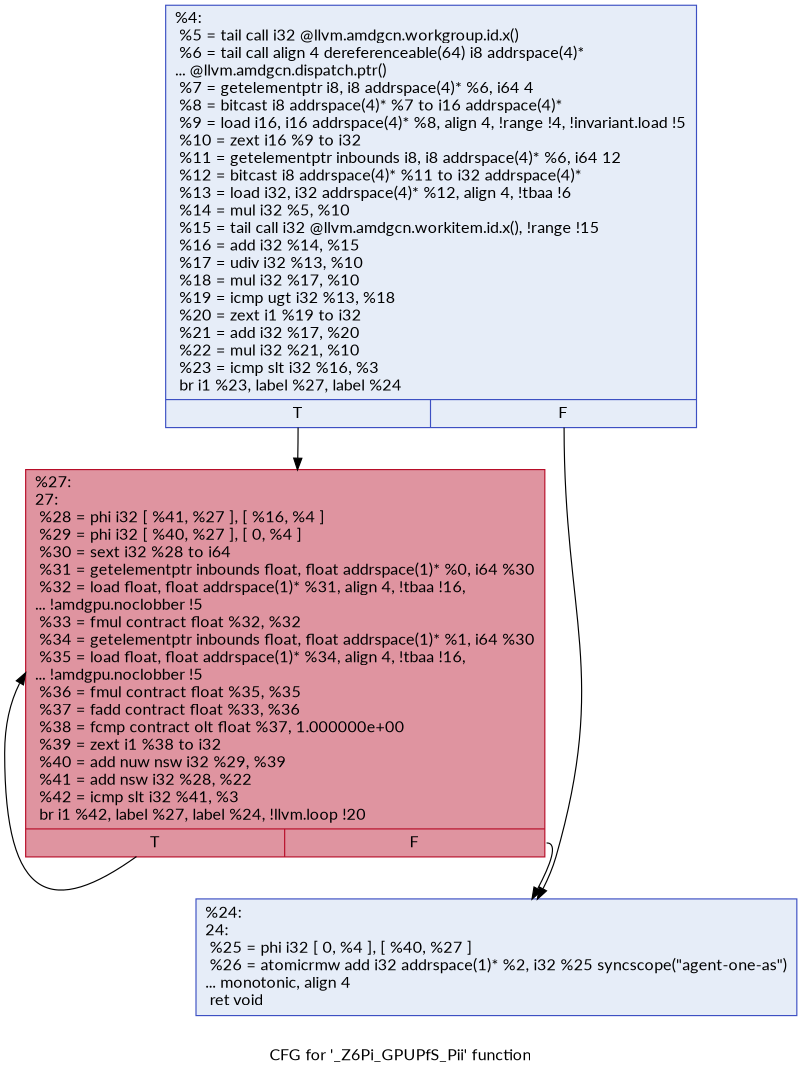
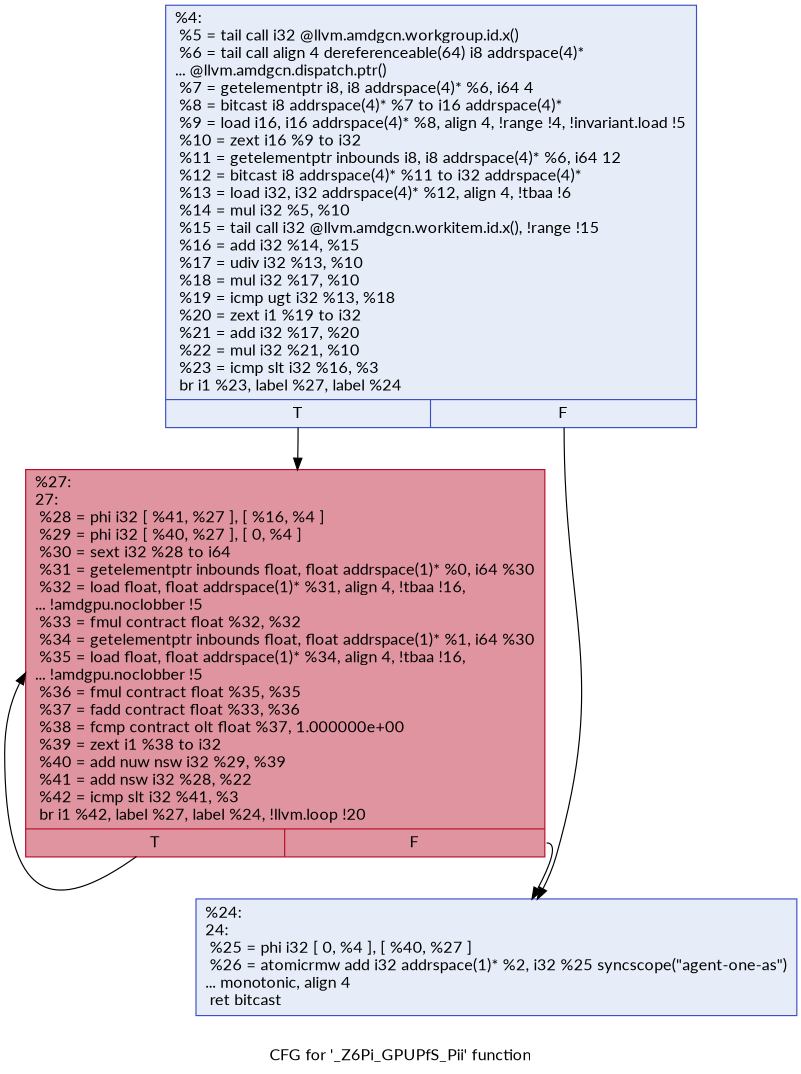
node "%24:": text "ret void" -> "ret bitcast"
